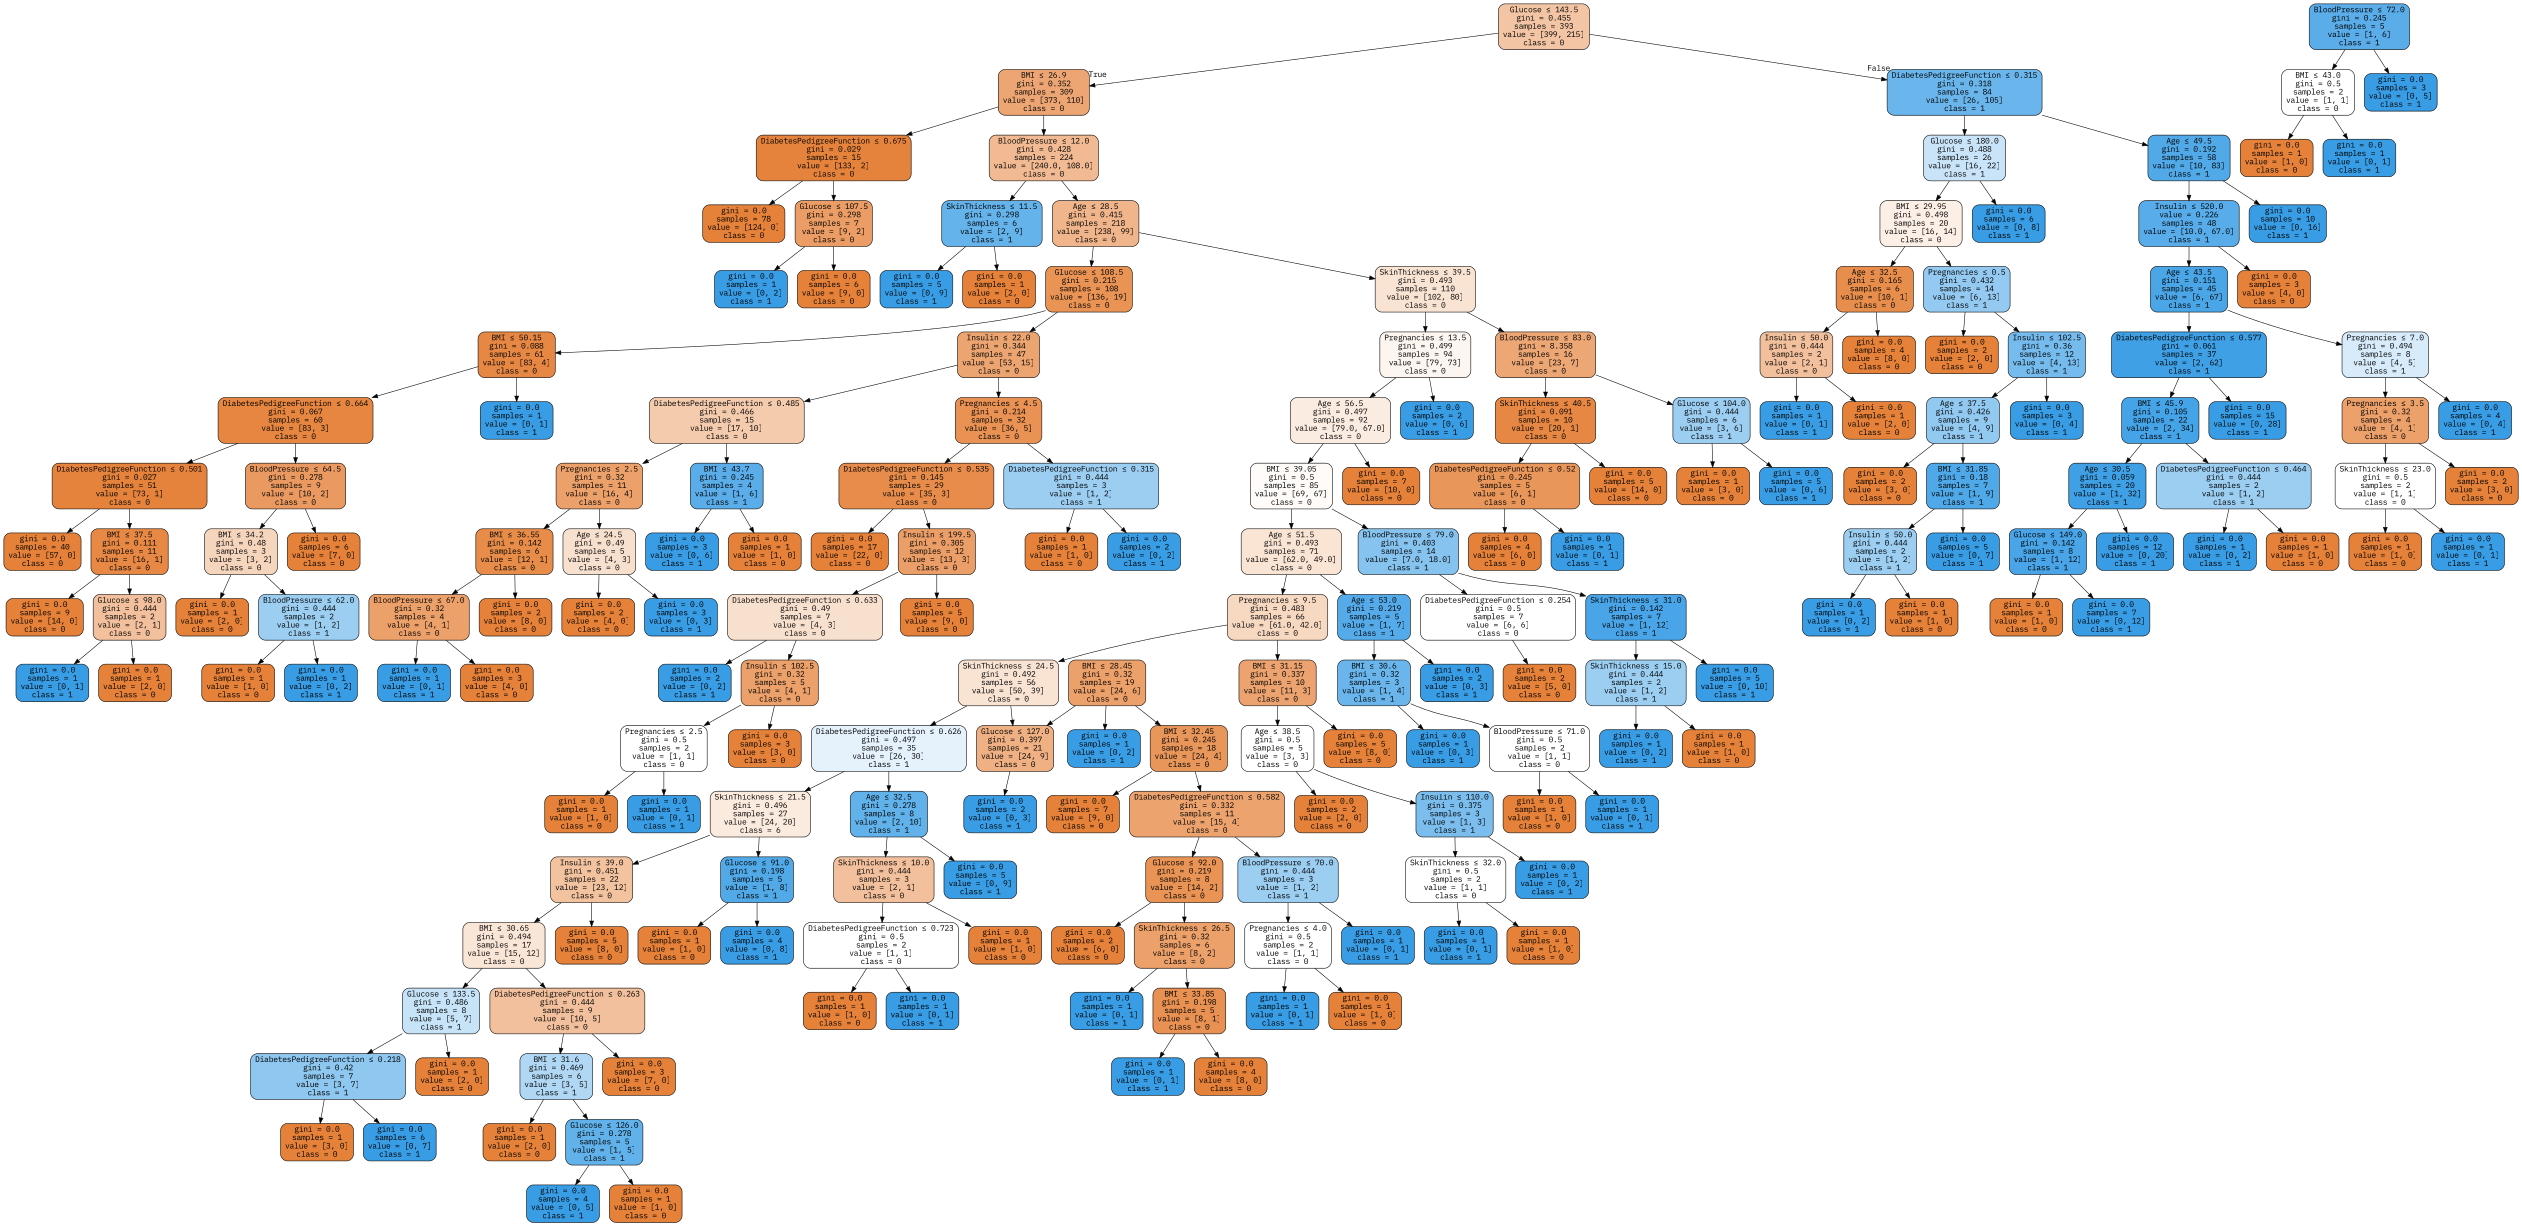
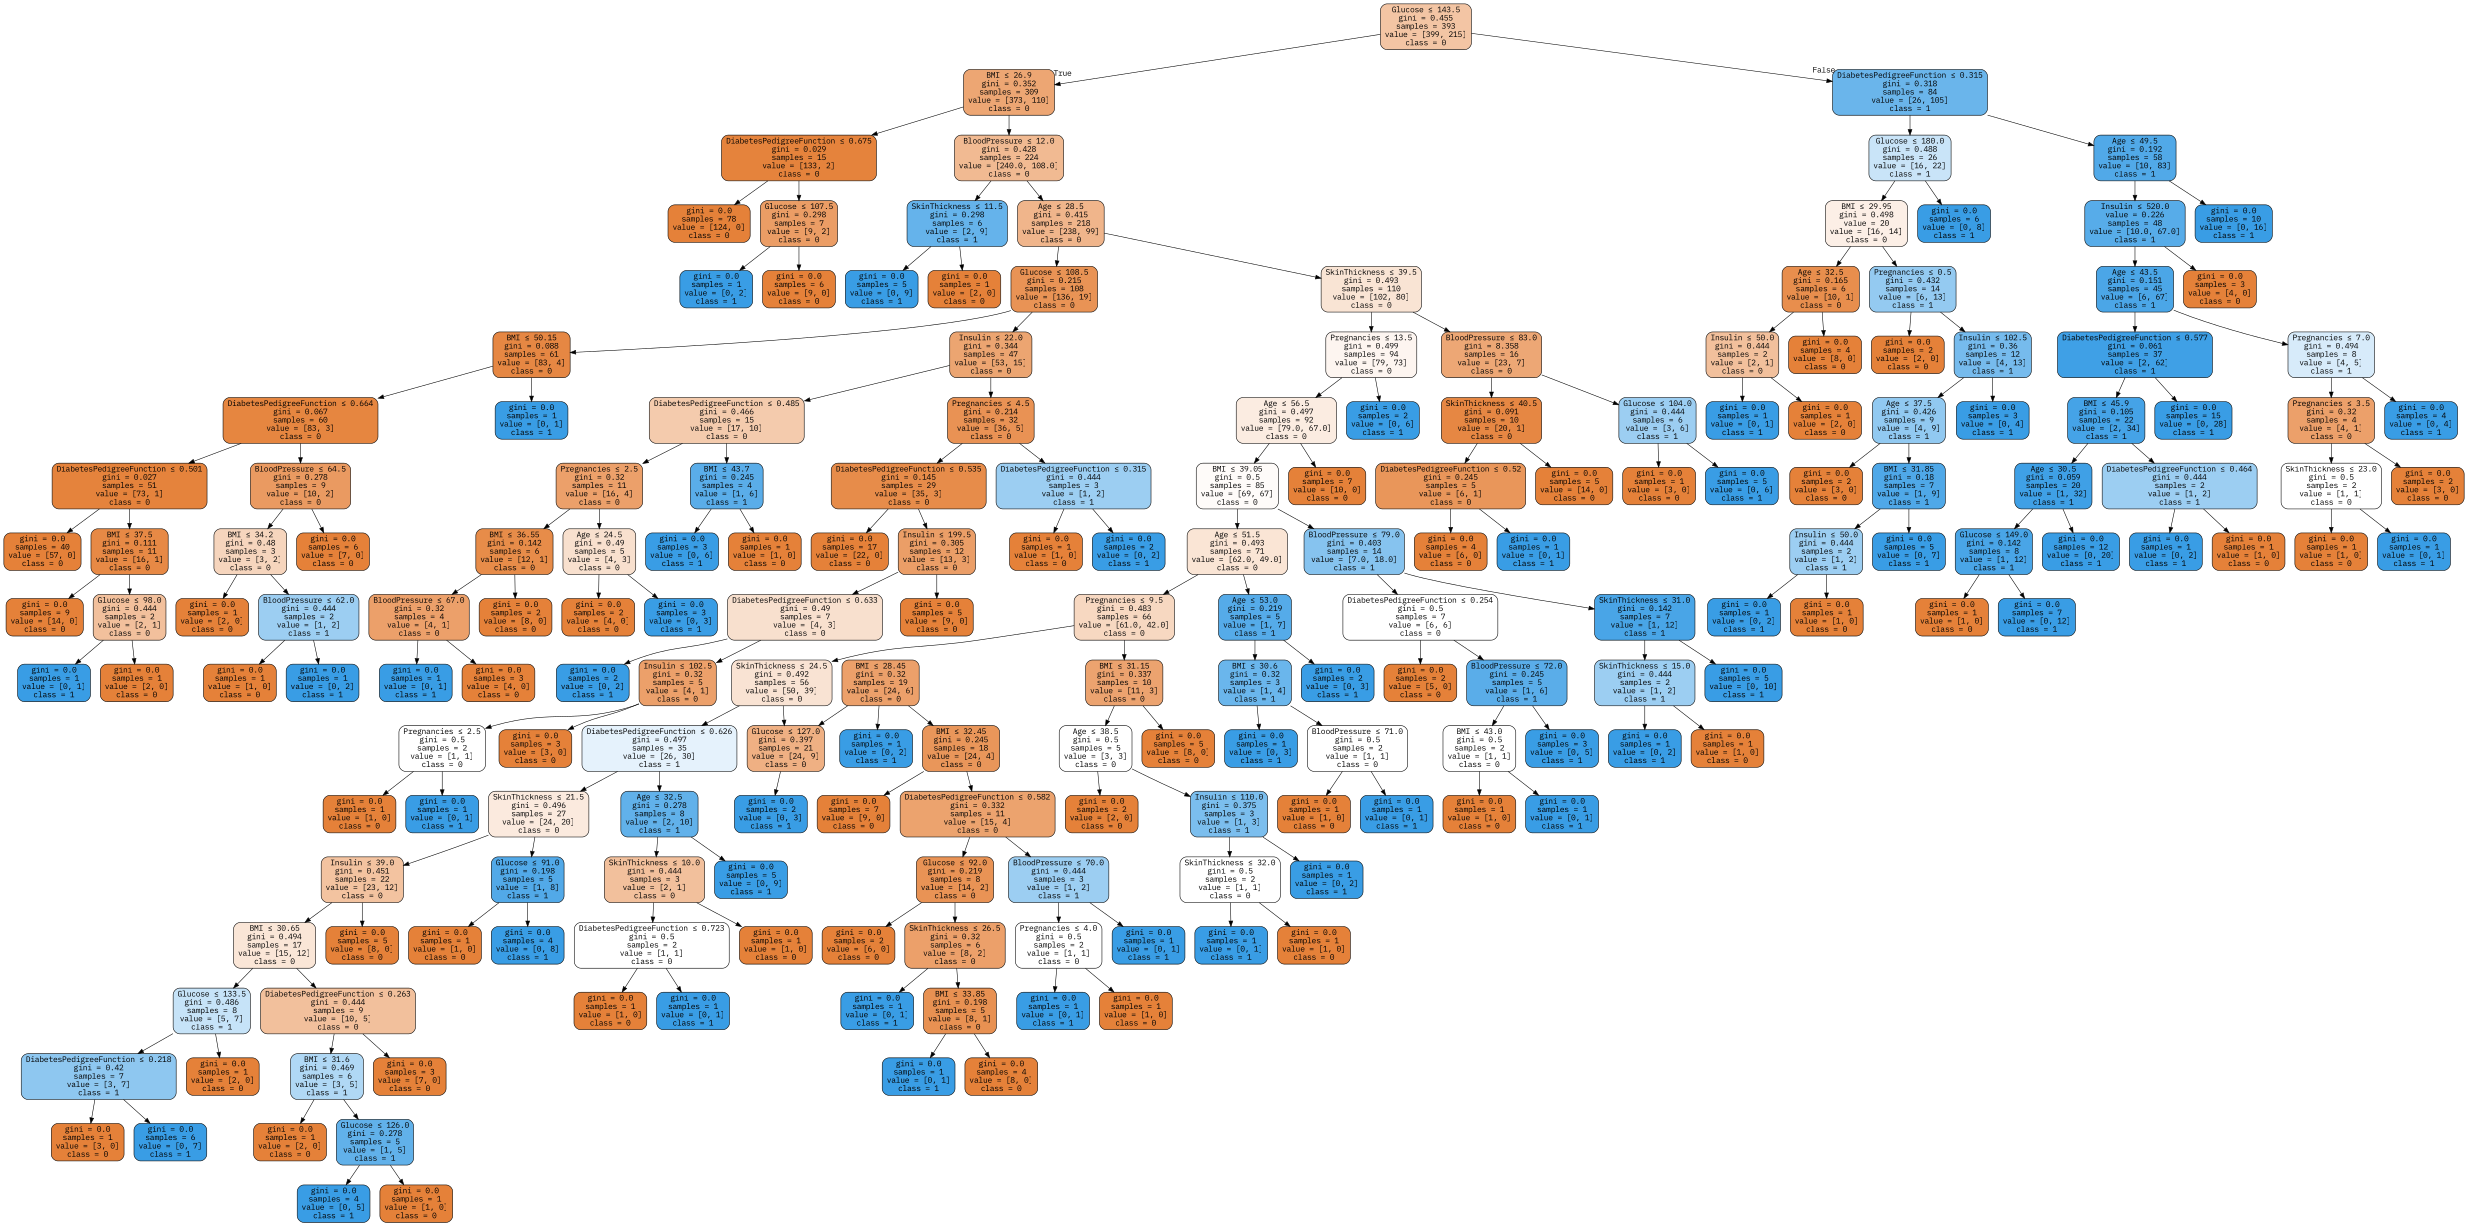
node "BMI ≤ 29.95": text "samples = 20" -> "value = 20"
edge "DiabetesPedigreeFunction ≤ 0.254" -> "BloodPressure ≤ 72.0": added
node "SkinThickness ≤ 21.5": text "class = 6" -> "class = 0"
